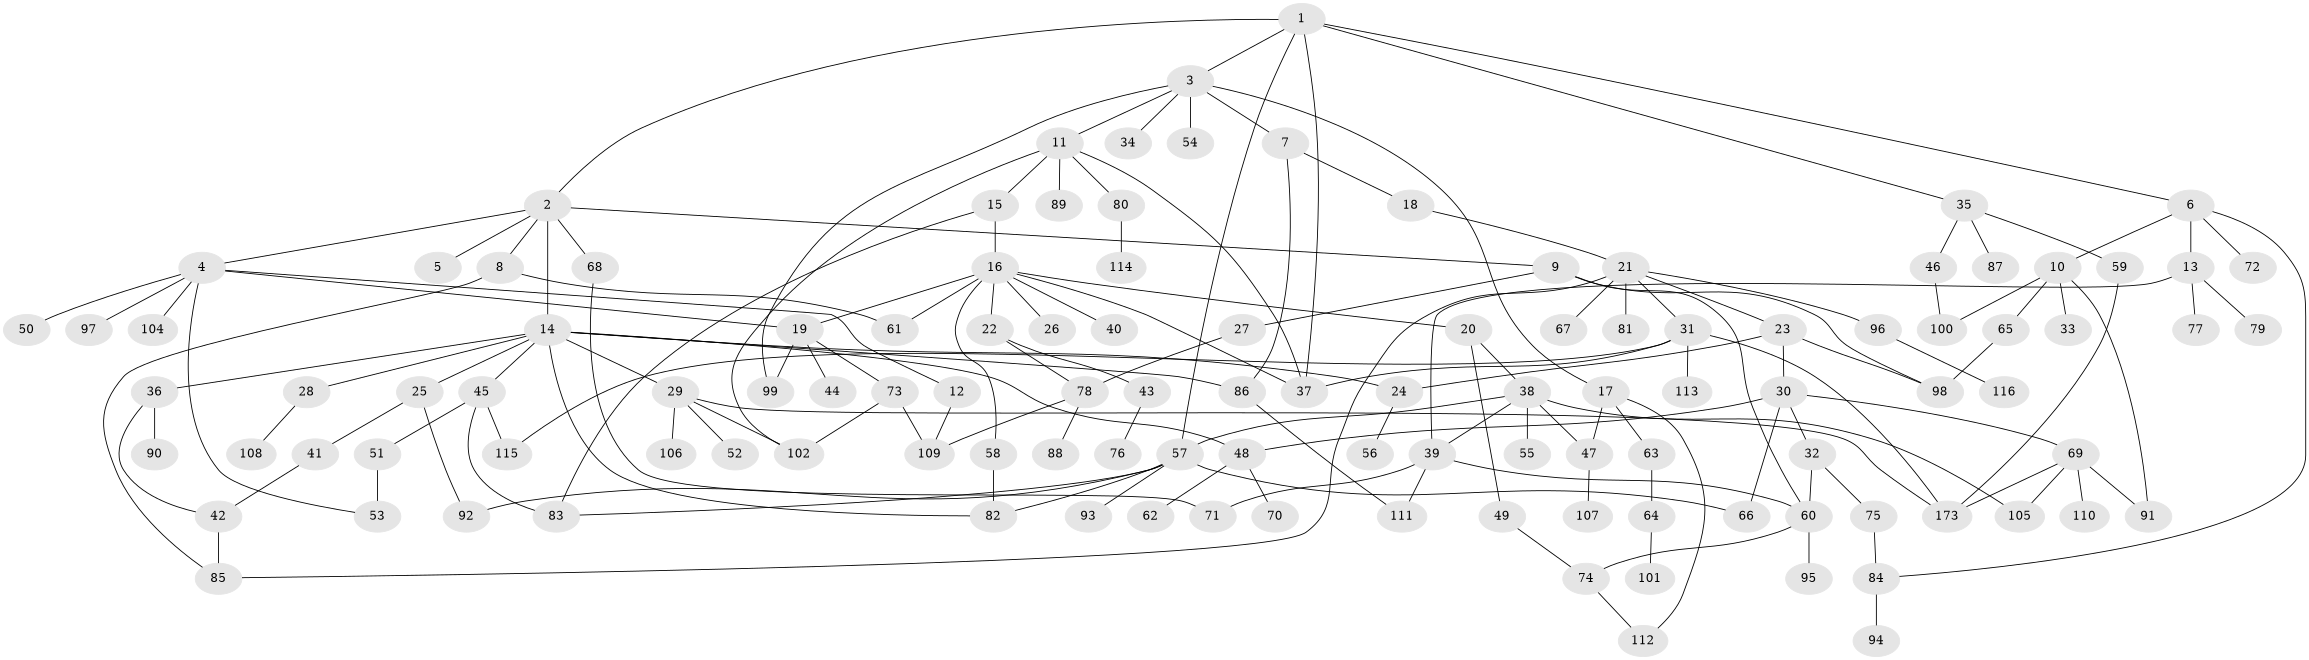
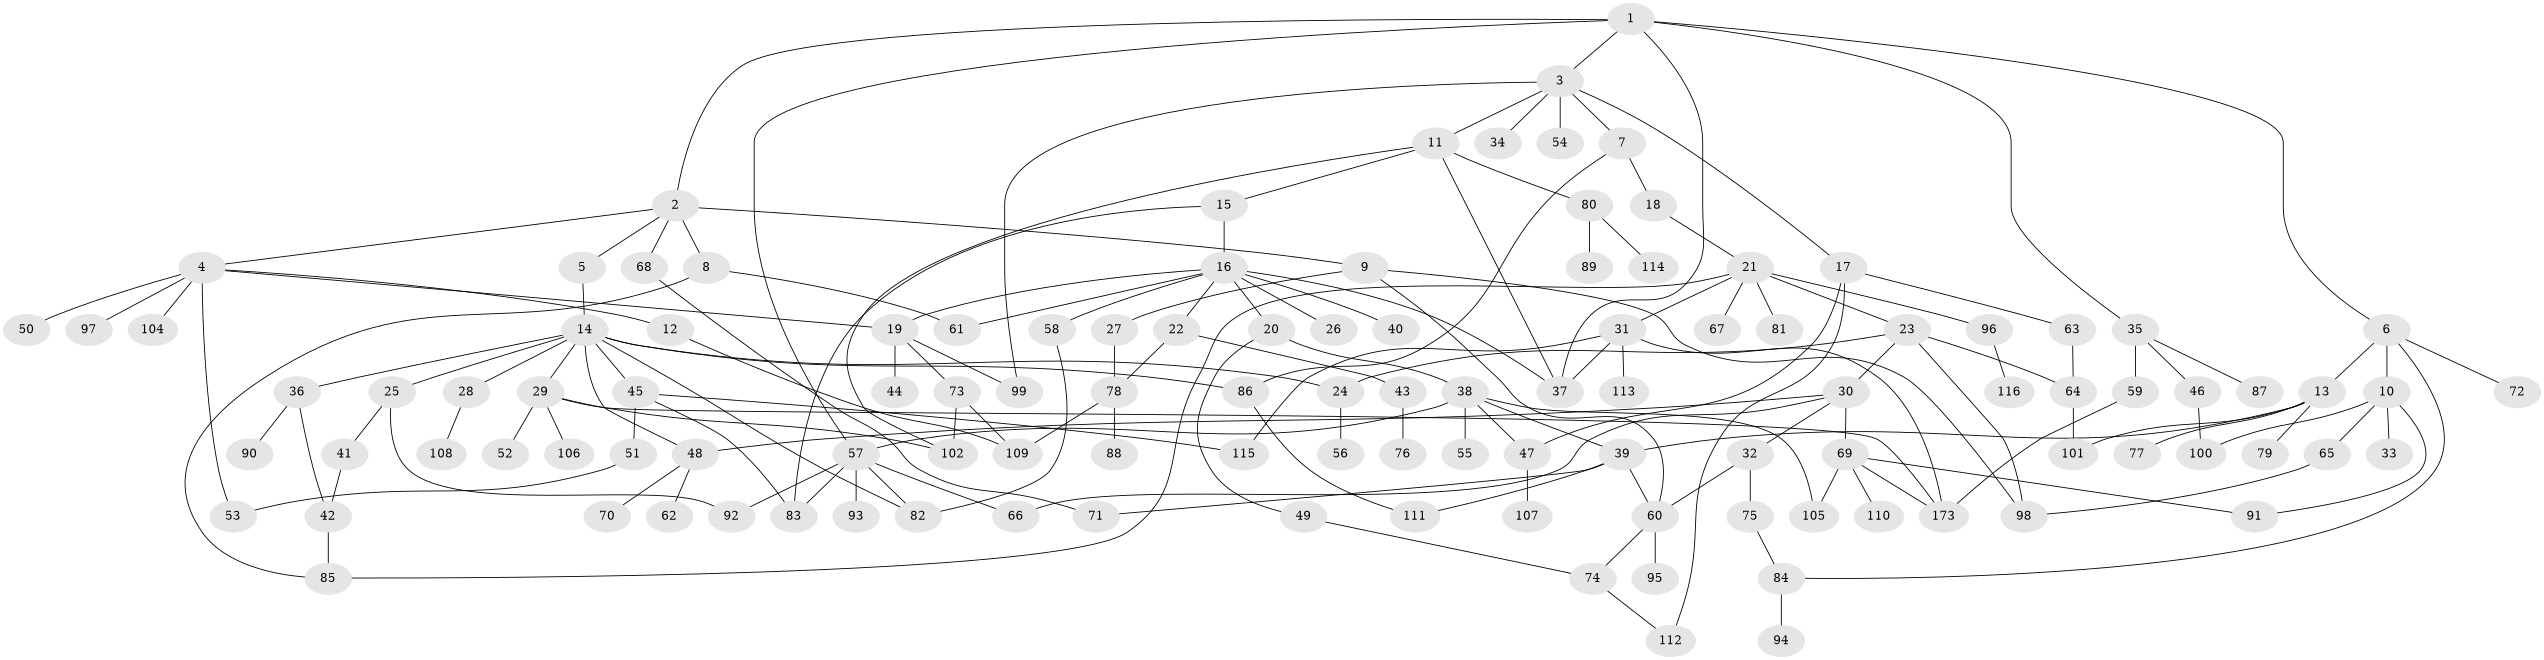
edge "11" -- "89": now "80" -- "89"
edge "2" -- "14": now "5" -- "14"
edge "23" -- "64": added
edge "13" -- "101": added
